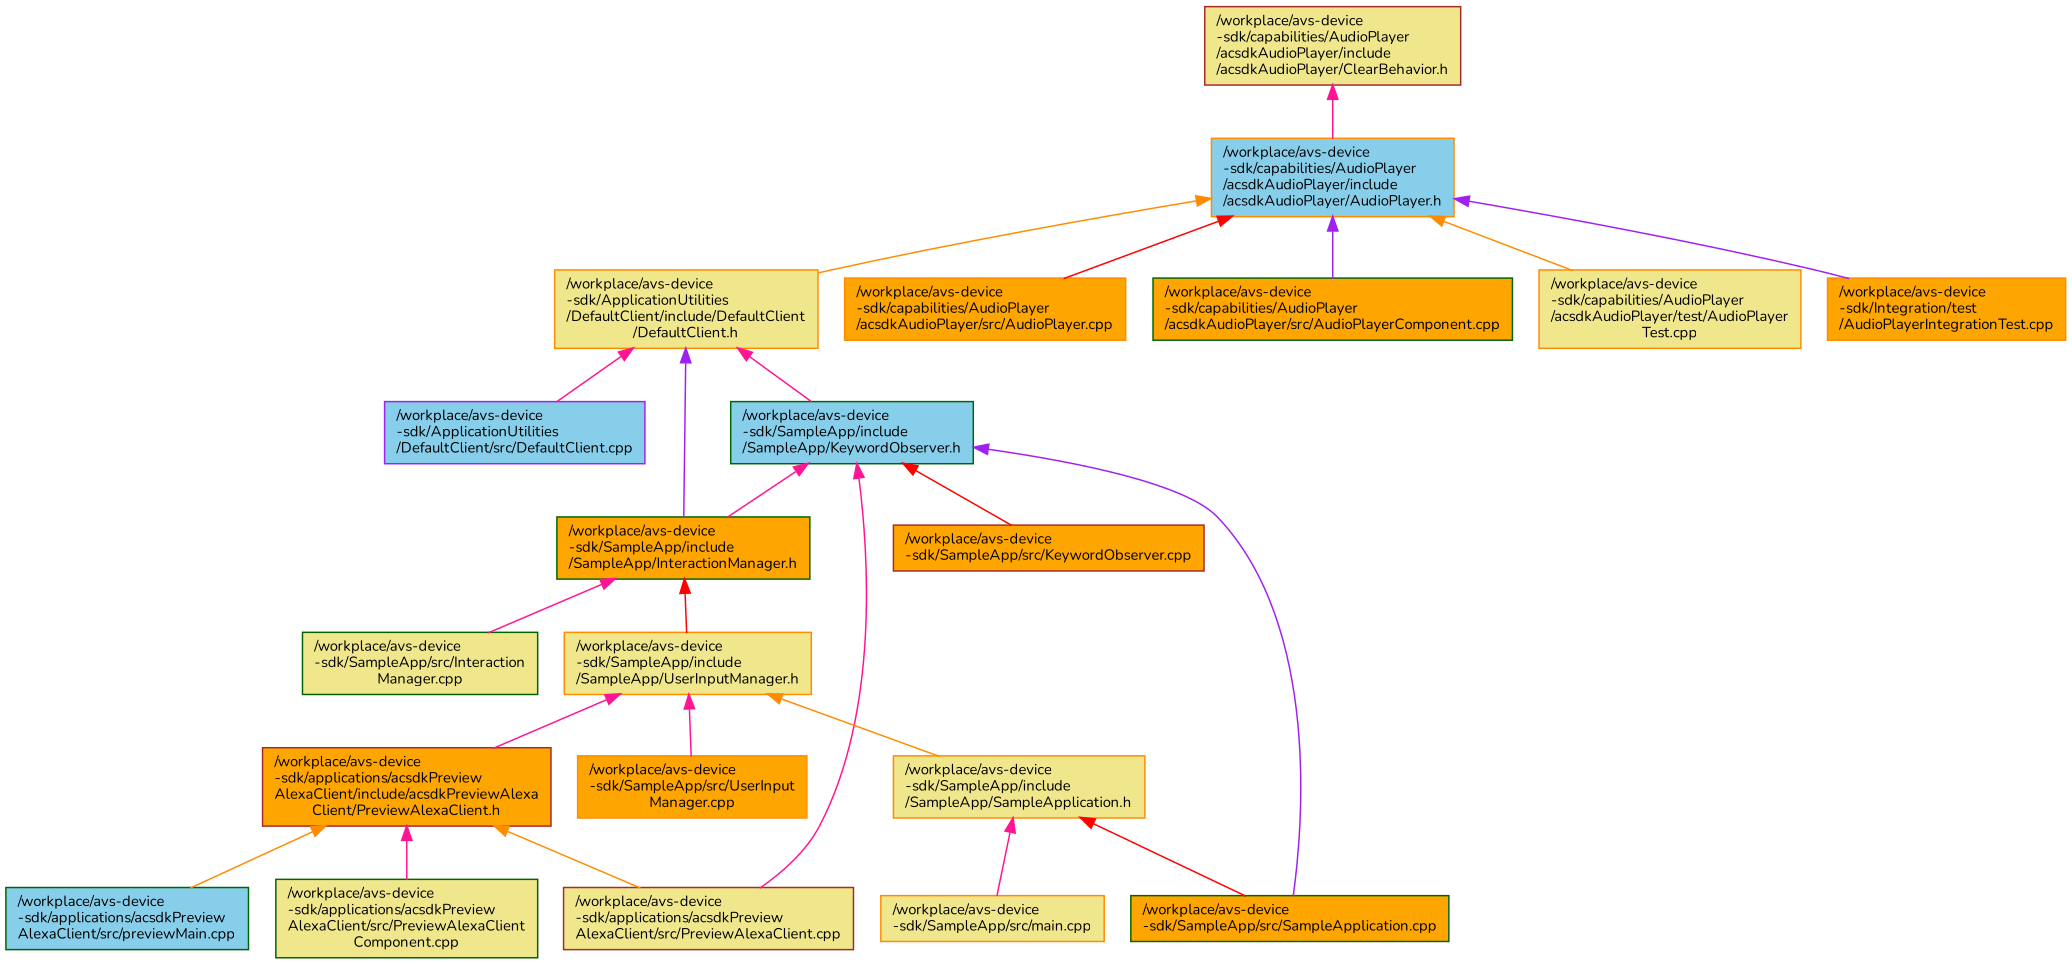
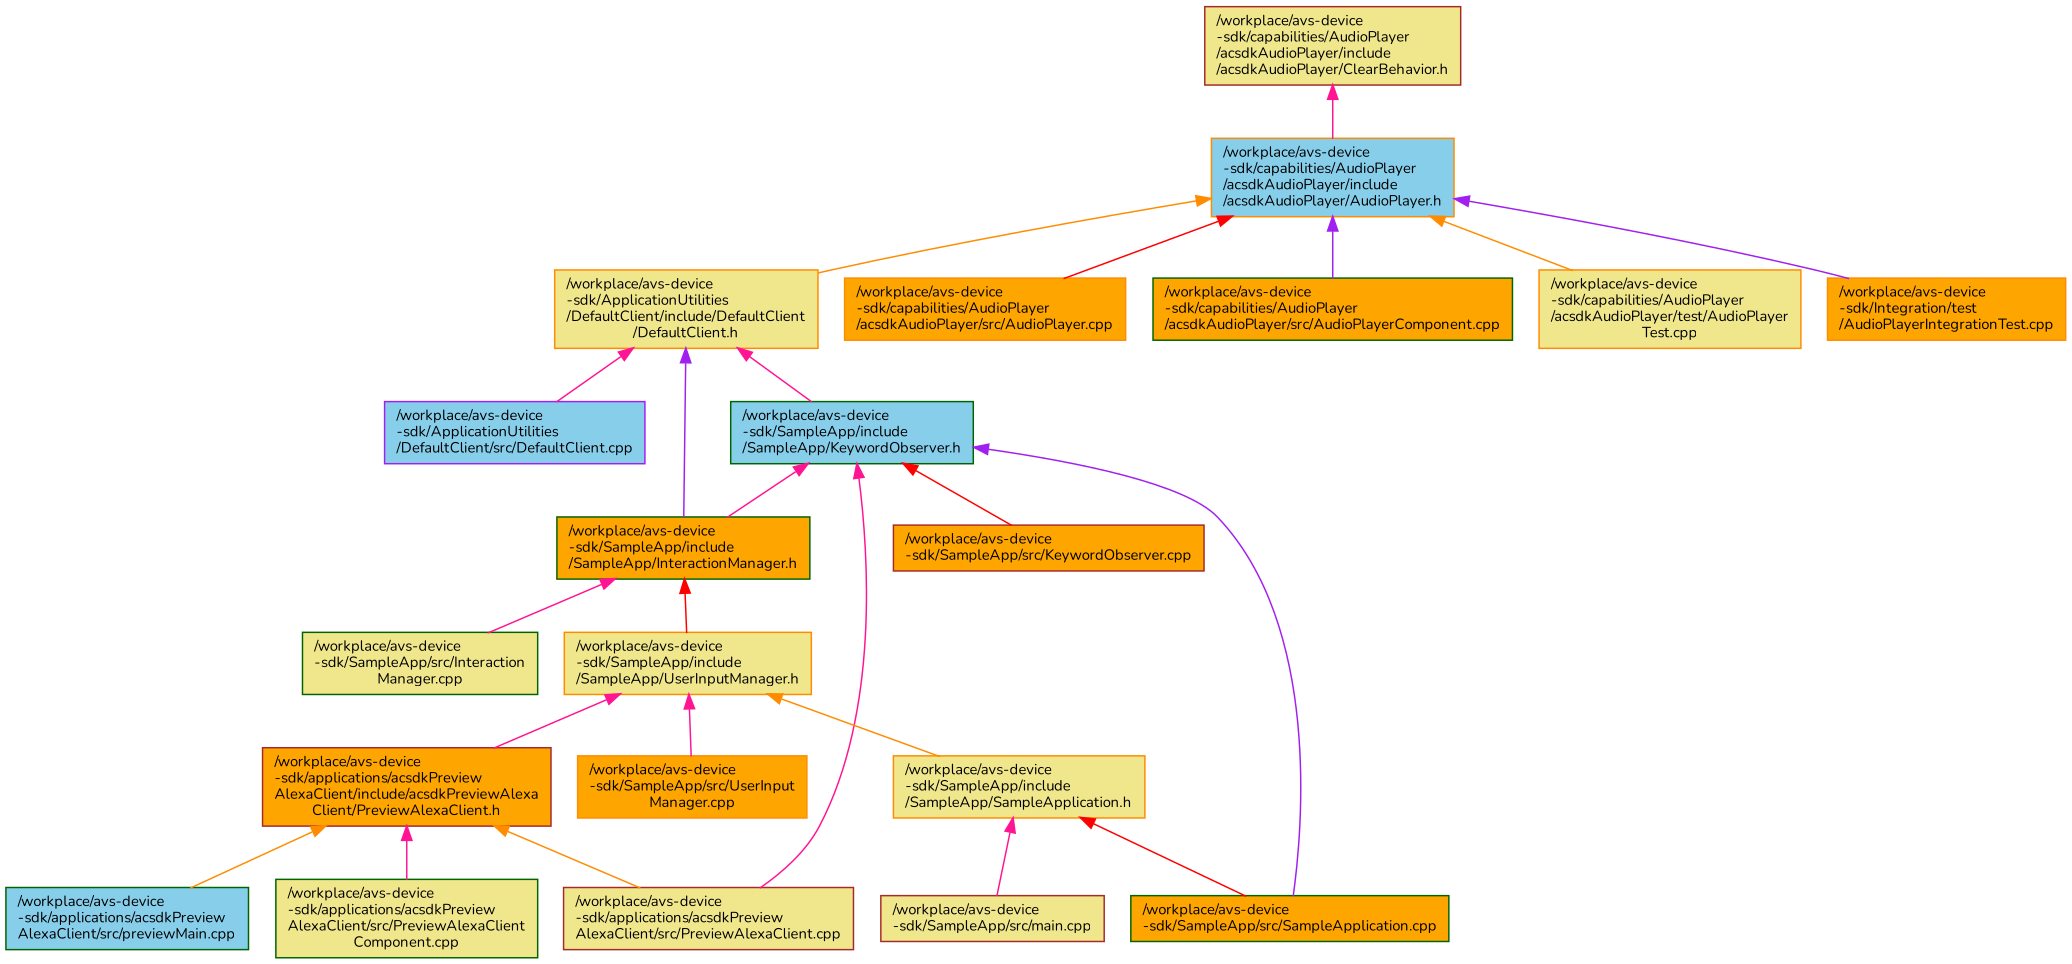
node "/workplace/avs-device -sdk/SampleApp/src/main.cpp": color darkorange -> brown
